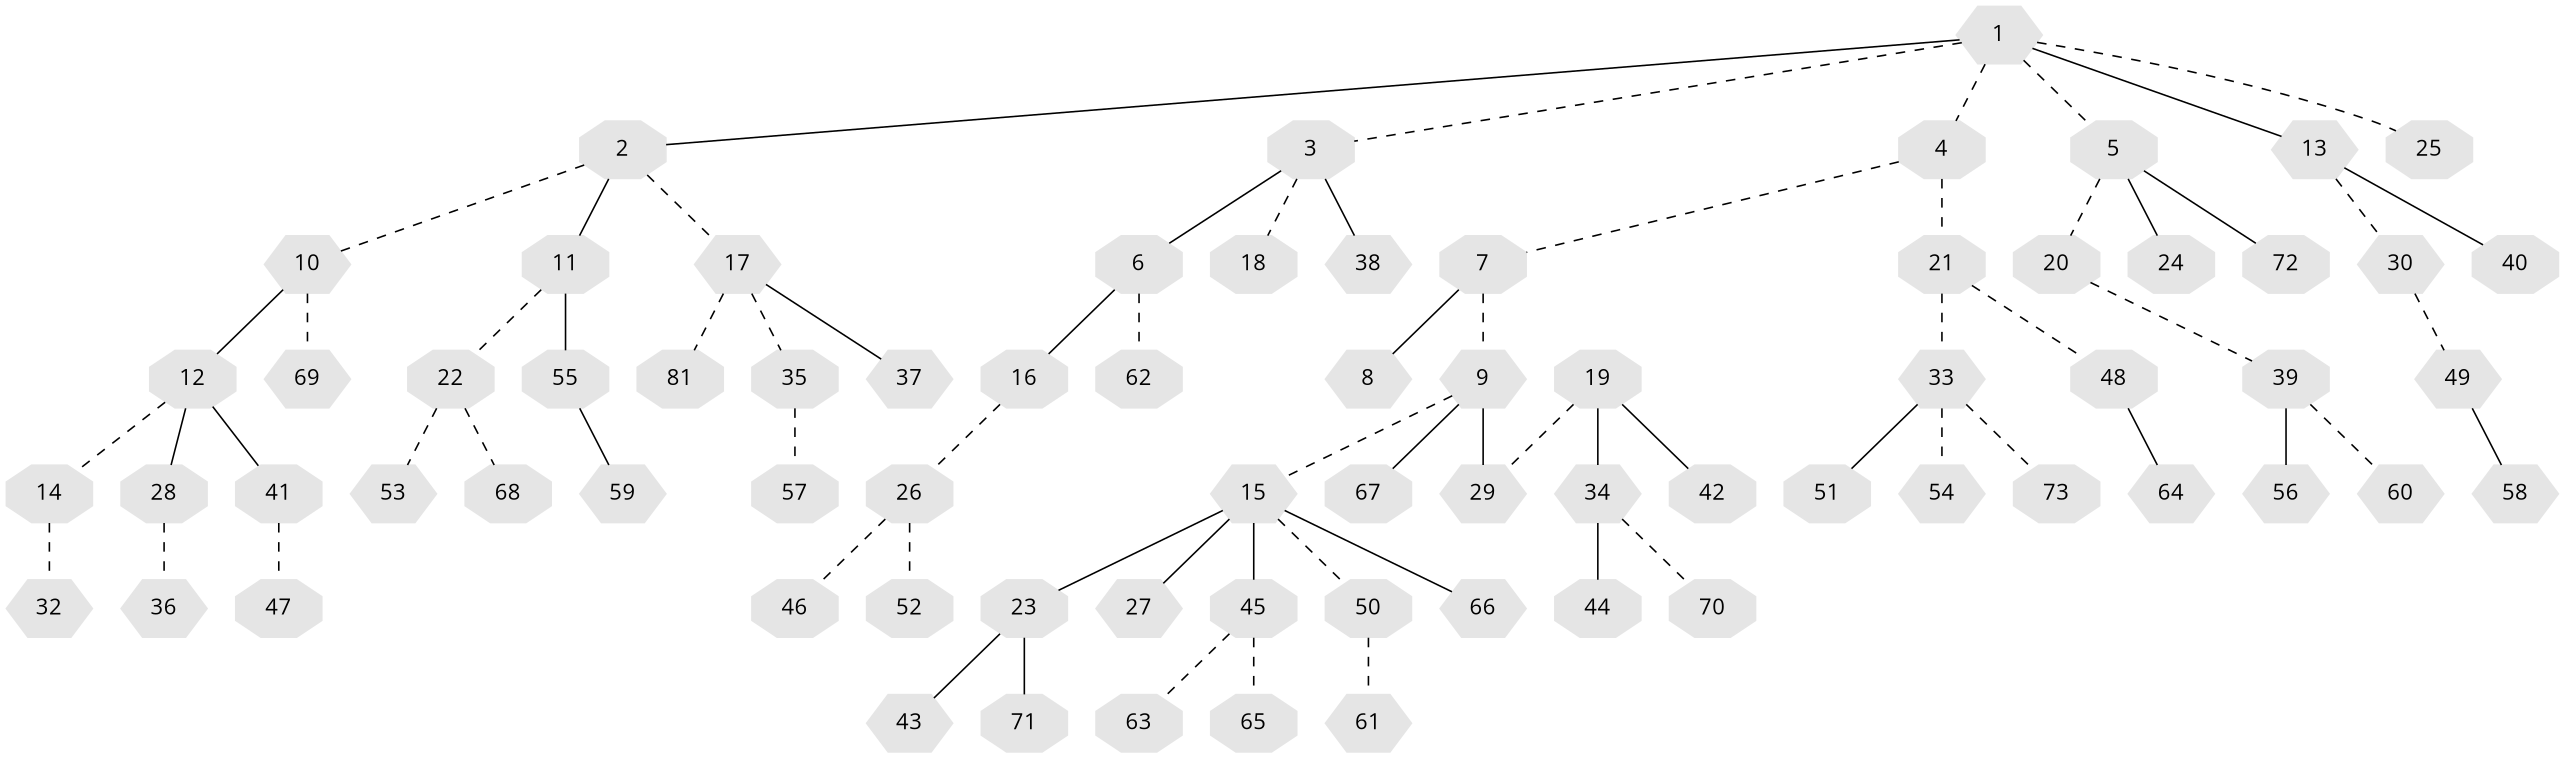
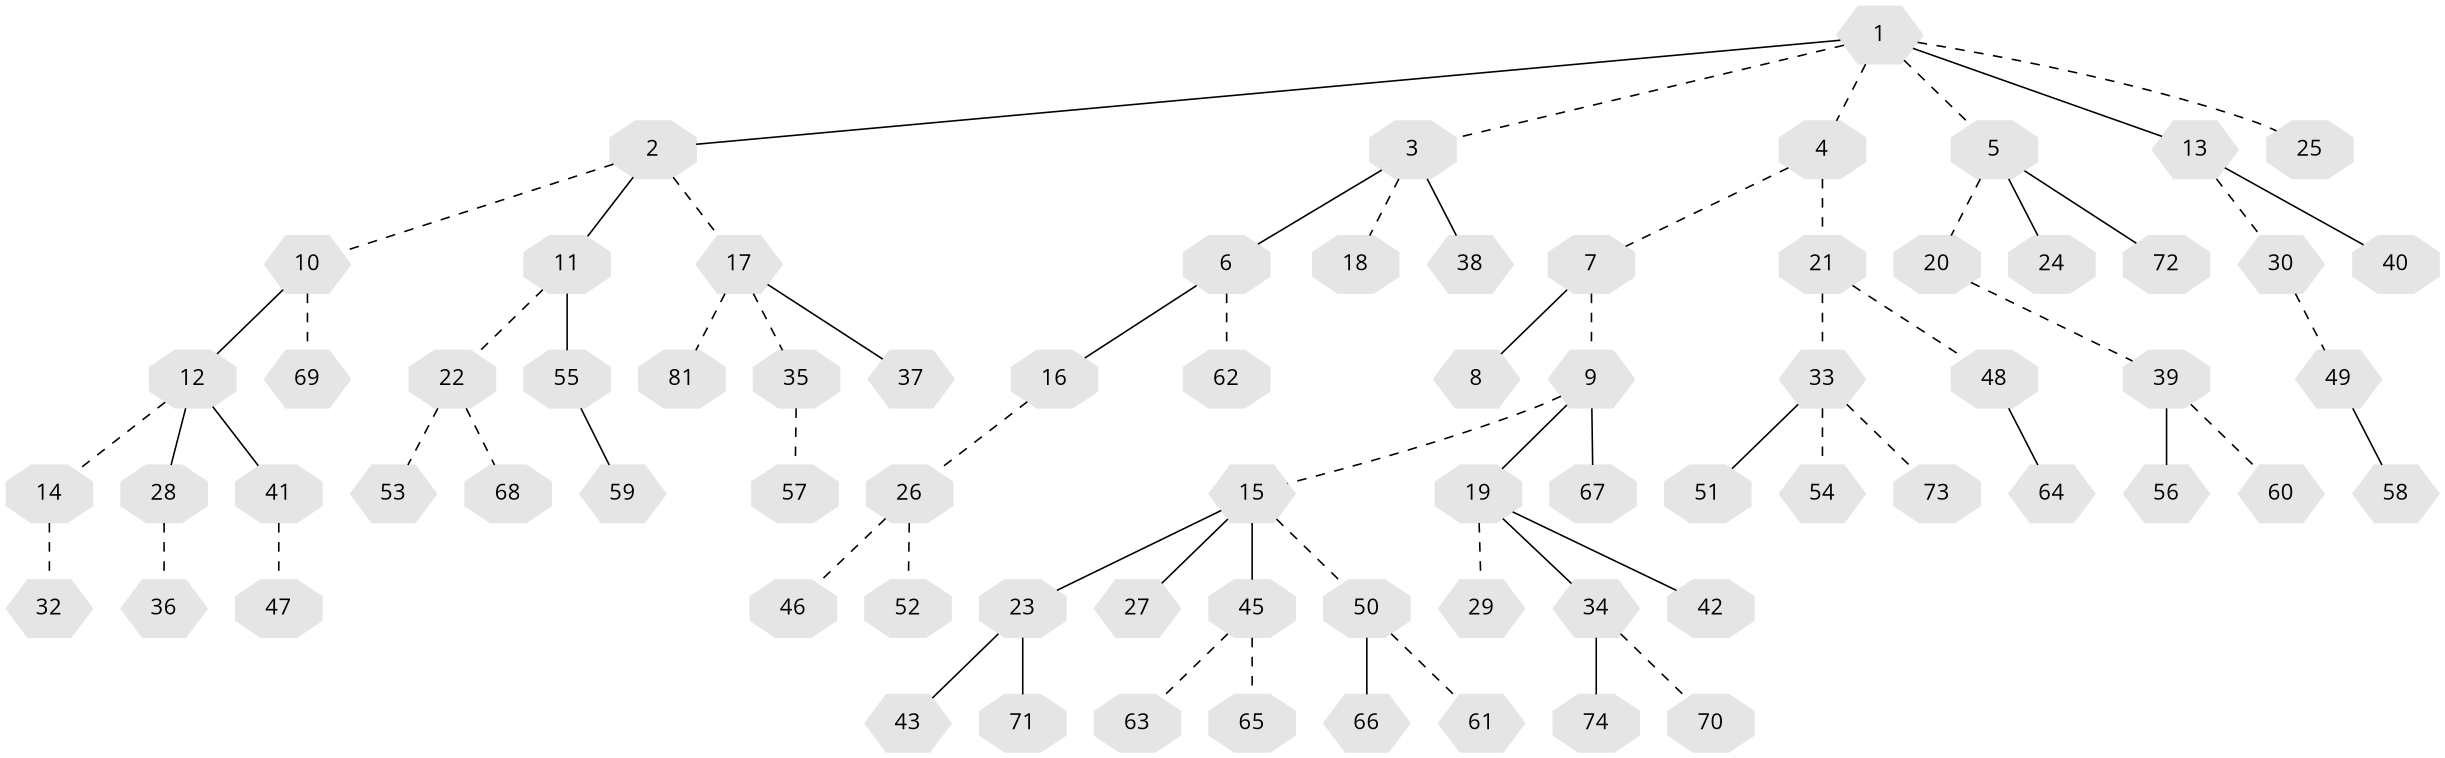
edge "9" -- "29": now "9" -- "19"
edge "15" -- "66": now "50" -- "66"
node "44": label "44" -> "74"
